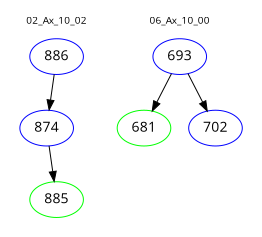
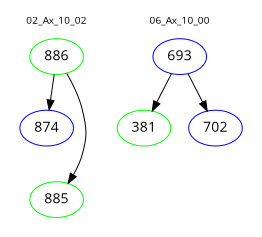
node "886": color blue -> green
node "681": label "681" -> "381"
edge "874" -> "885": now "886" -> "885"
